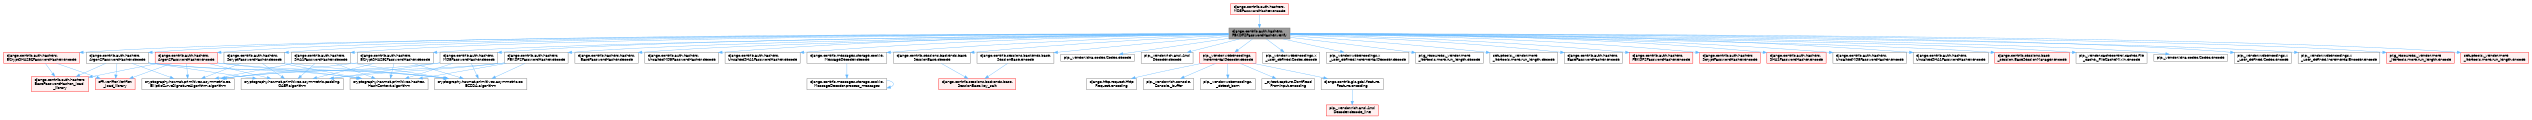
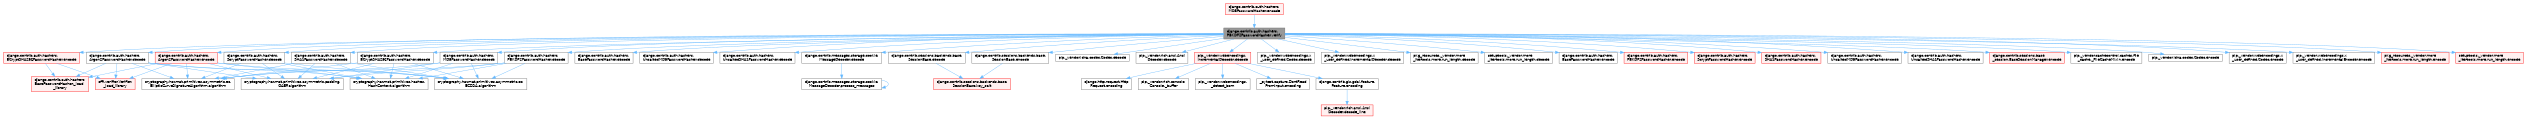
node "django.contrib.hashers.hashers. BasePasswordHasher.decode": label "django.contrib.hashers.hashers. BasePasswordHasher.decode" -> "django.contrib.auth.hashers. BasePasswordHasher.decode"
